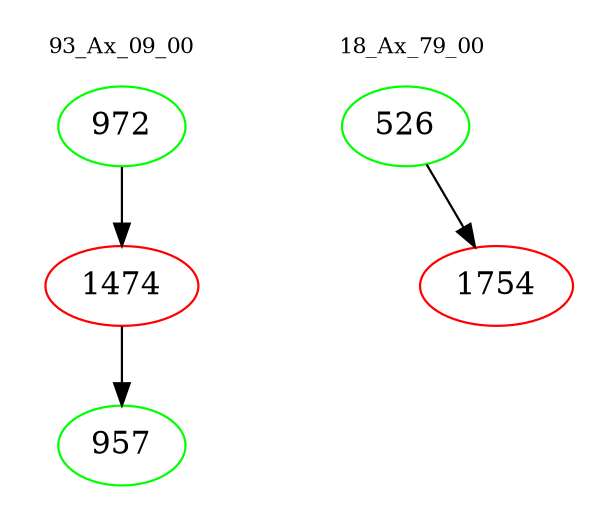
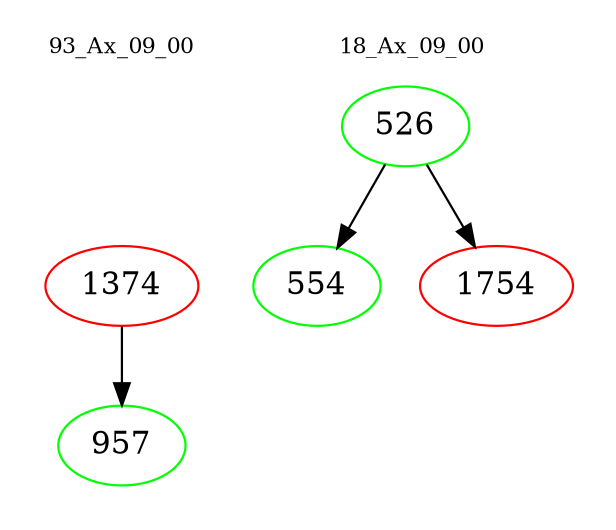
cluster "18_Ax_79_00": label "18_Ax_79_00" -> "18_Ax_09_00"
node "972": removed
node "1474": label "1474" -> "1374"
node "554": added
